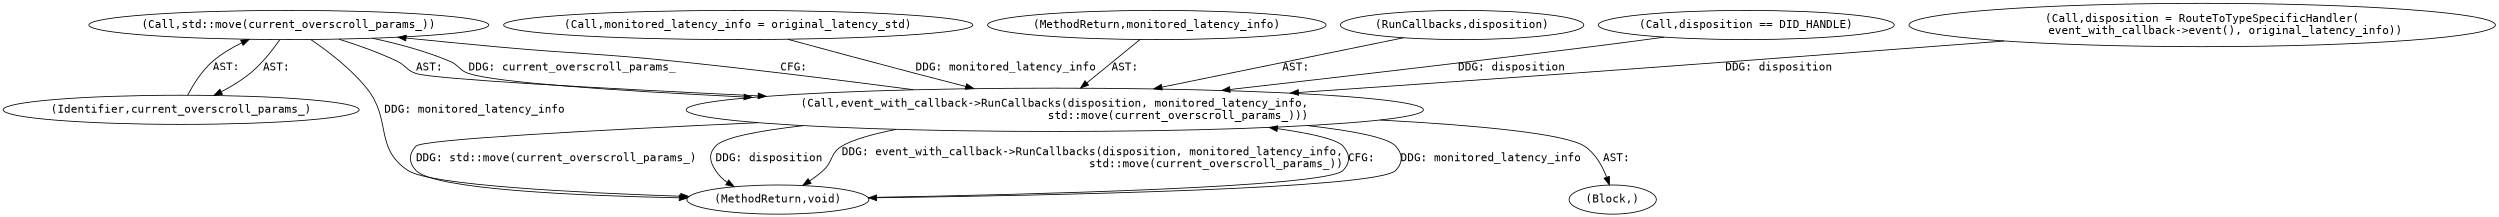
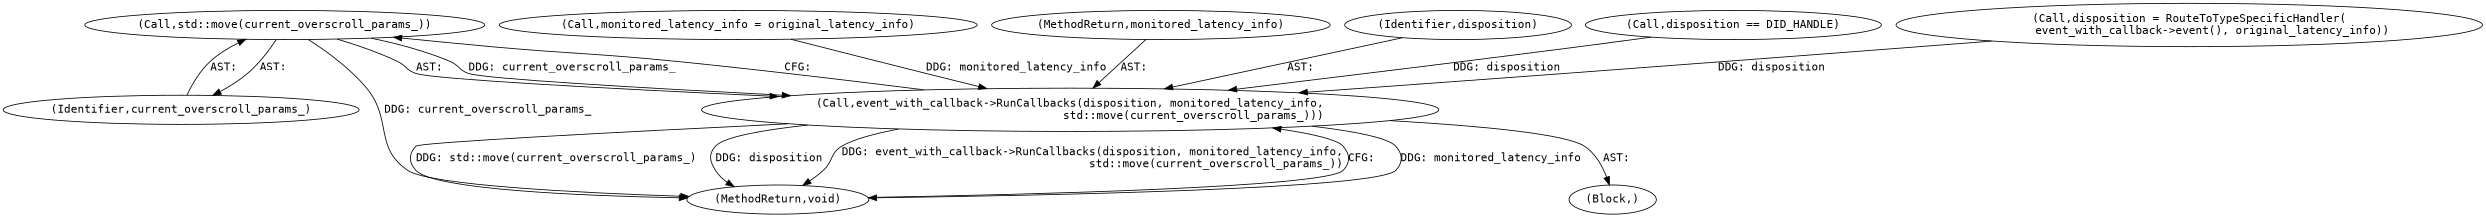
node "(Call,monitored_latency_info = original_latency_std)": label "(Call,monitored_latency_info = original_latency_std)" -> "(Call,monitored_latency_info = original_latency_info)"
node "(RunCallbacks,disposition)": label "(RunCallbacks,disposition)" -> "(Identifier,disposition)"
edge "(Call,std::move(current_overscroll_params_))" -> "(MethodReturn,void)": label "DDG: monitored_latency_info" -> "DDG: current_overscroll_params_"
